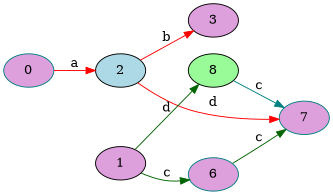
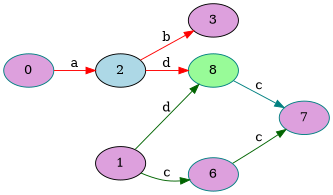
node "8": color black -> teal
edge "2" -> "7": now "2" -> "8"
